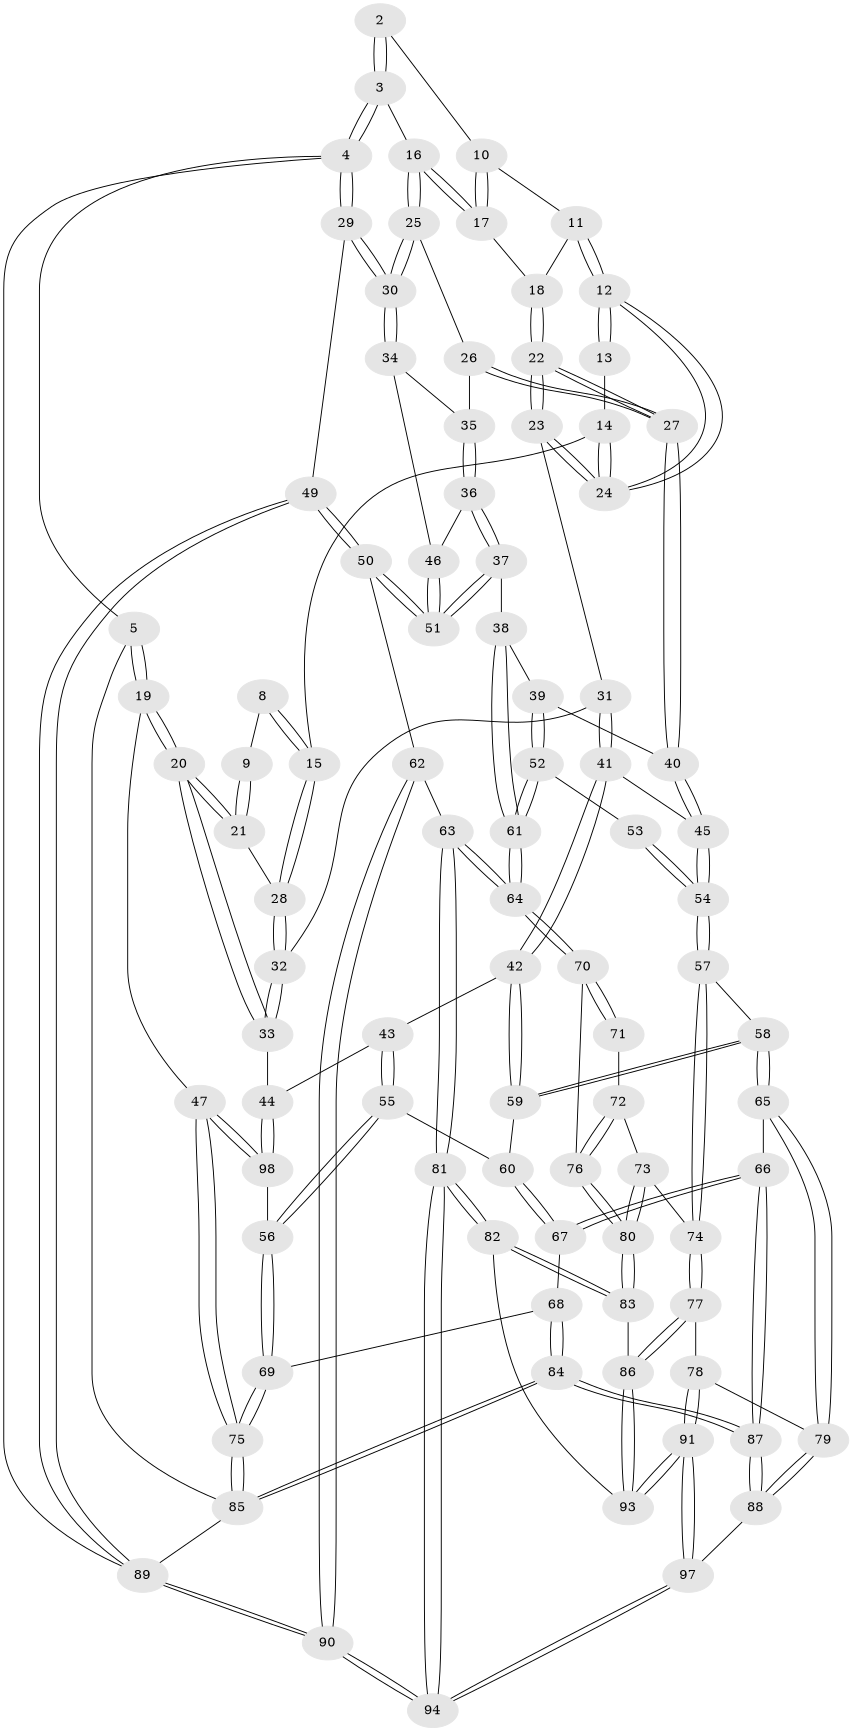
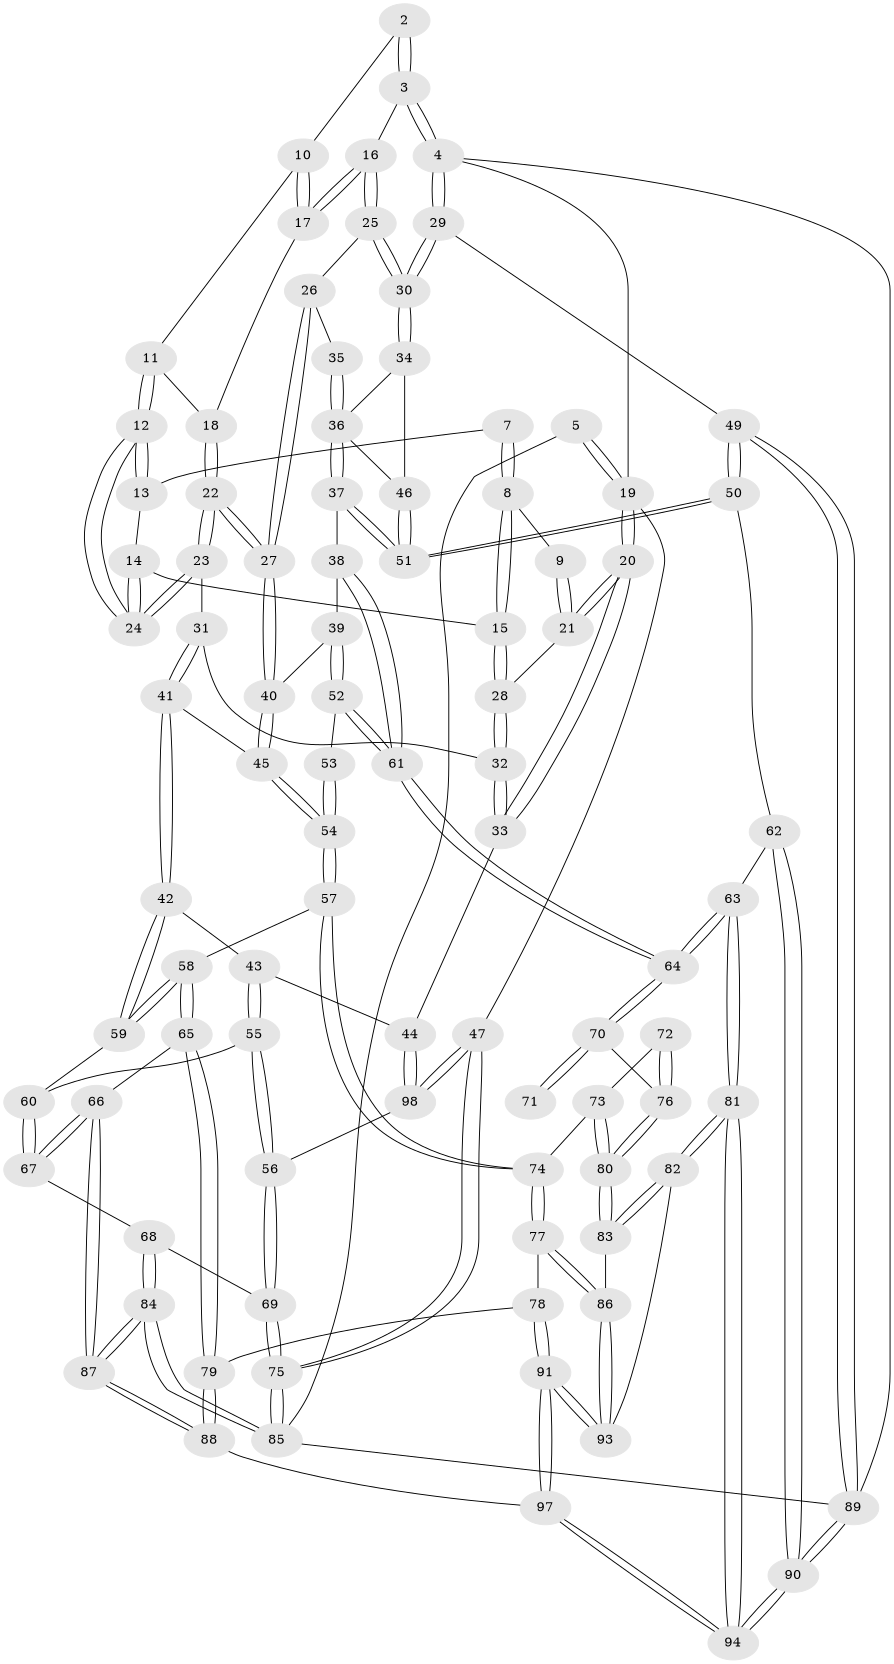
edge "4" -- "5": now "4" -- "19"
edge "34" -- "35": now "34" -- "36"
node "7": added
edge "71" -- "72": removed
